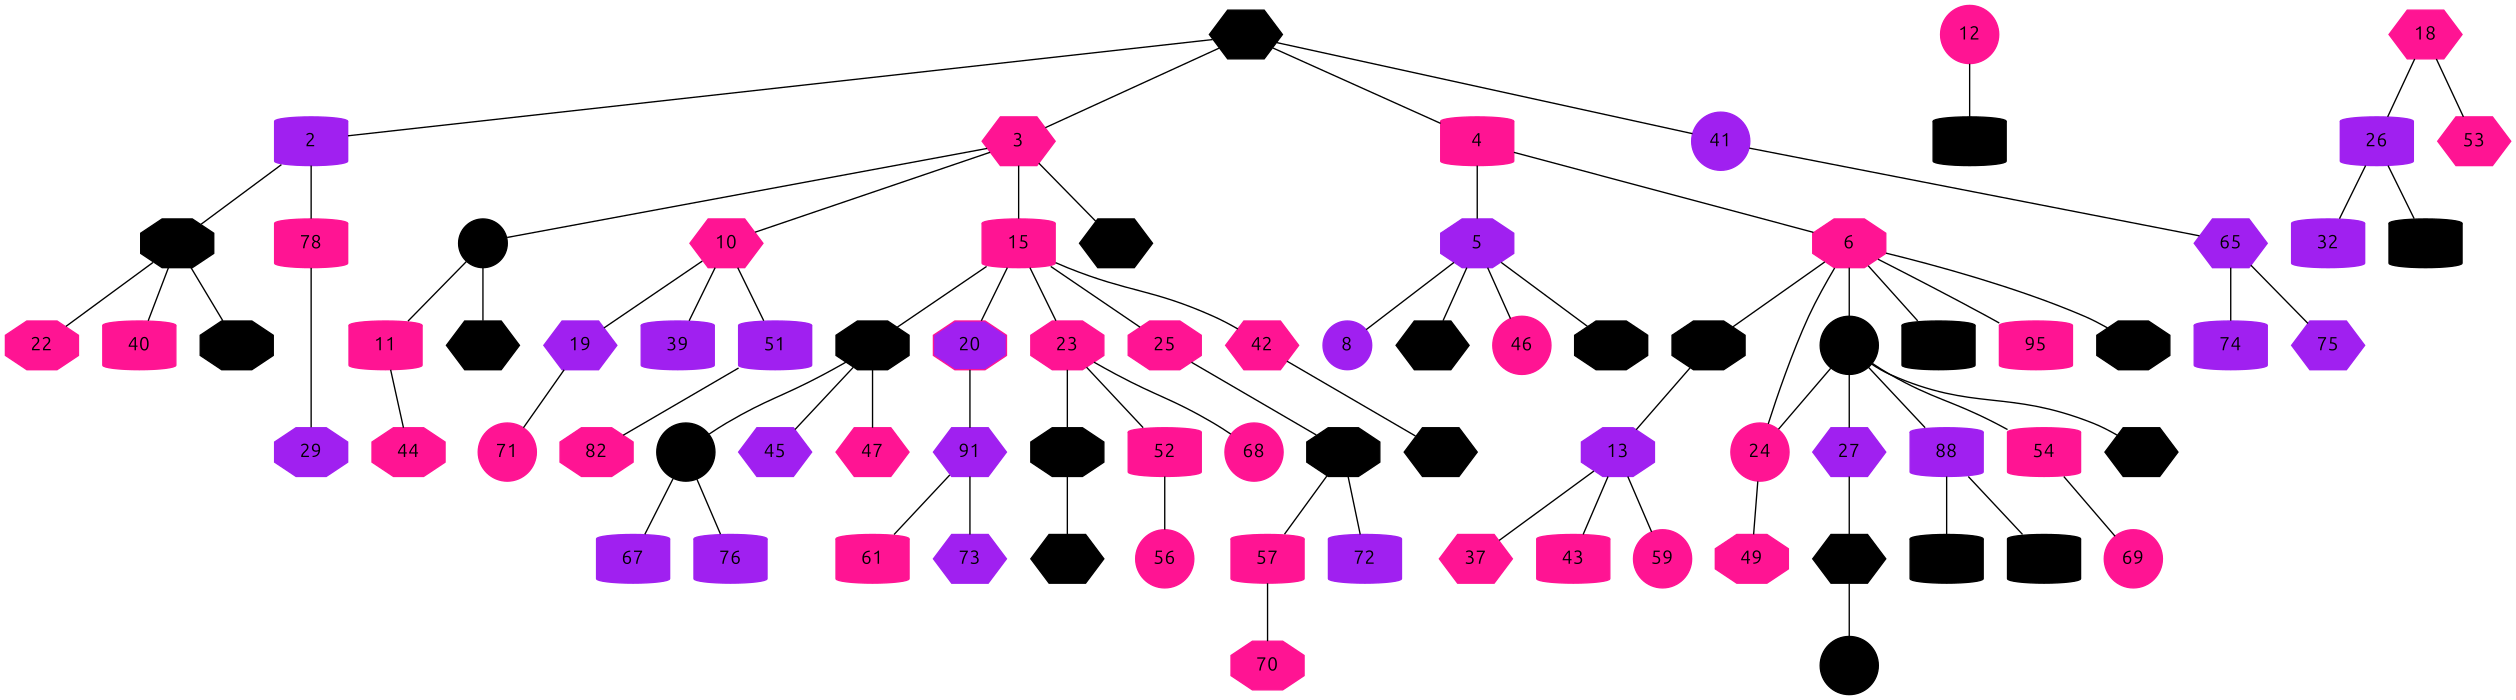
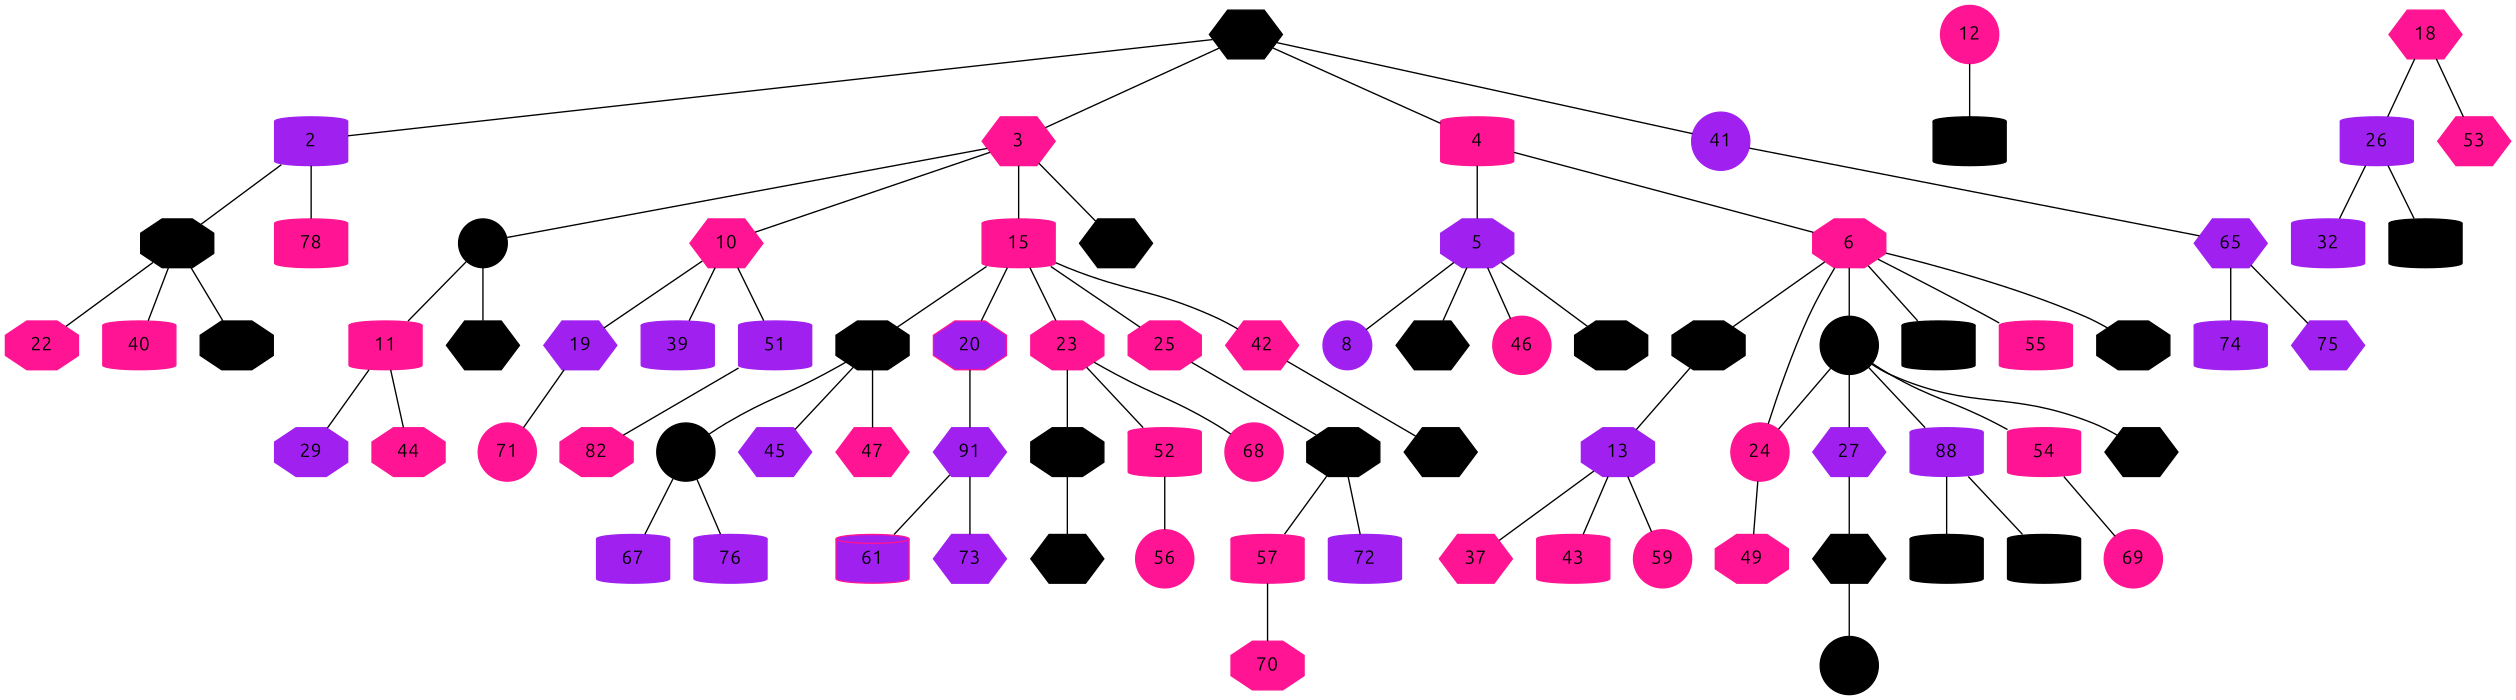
node "95": label "95" -> "55"
edge "78" -- "29": now "11" -- "29"
node "61": fillcolor deeppink -> purple
